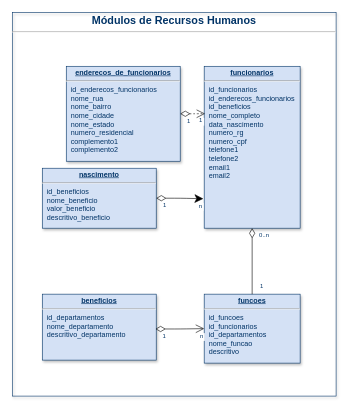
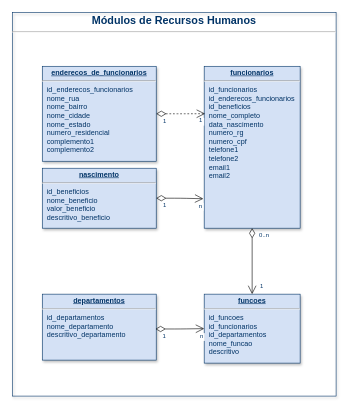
node "enderecos_de_funcionarios id_enderecos_funcionarios nome_rua nome_bairro nome_cidade nome_estado numero_residencial complemento1 complemento2": moved (123, 114) -> (99, 114)
edge "funcionarios id_funcionarios id_enderecos_funcionarios id_beneficios nome_completo data_nascimento numero_rg numero_cpf telefone1 telefone2 email1 email2" -- "nascimento id_beneficios nome_beneficio valor_beneficio descritivo_beneficio": arrowhead classic -> open
edge "funcoes id_funcoes id_funcionarios id_departamentos nome_funcao descritivo" -> "funcionarios id_funcionarios id_enderecos_funcionarios id_beneficios nome_completo data_nascimento numero_rg numero_cpf telefone1 telefone2 email1 email2": arrowhead none -> open
node "beneficios id_departamentos nome_departamento descritivo_departamento": label "beneficios id_departamentos nome_departamento descritivo_departamento" -> "departamentos id_departamentos nome_departamento descritivo_departamento"
